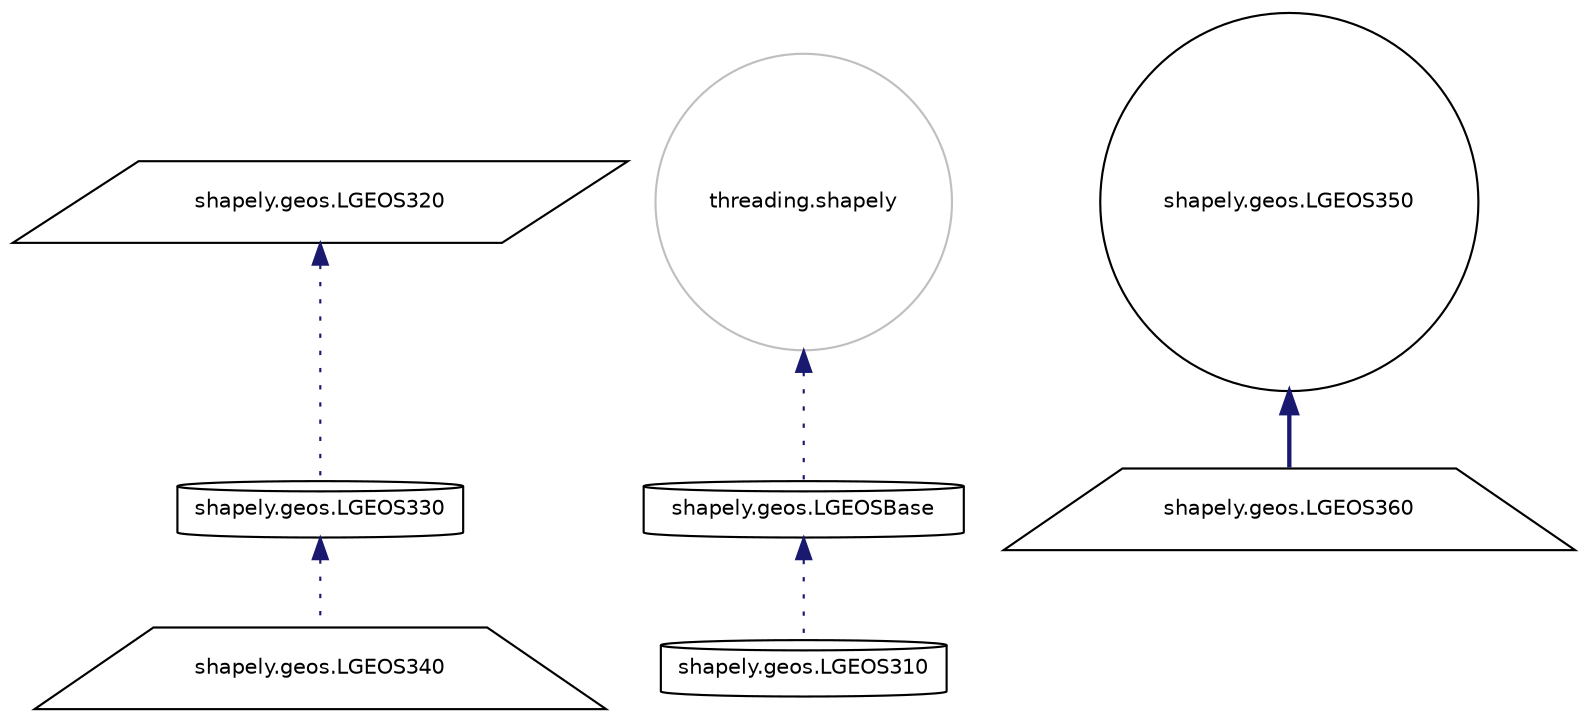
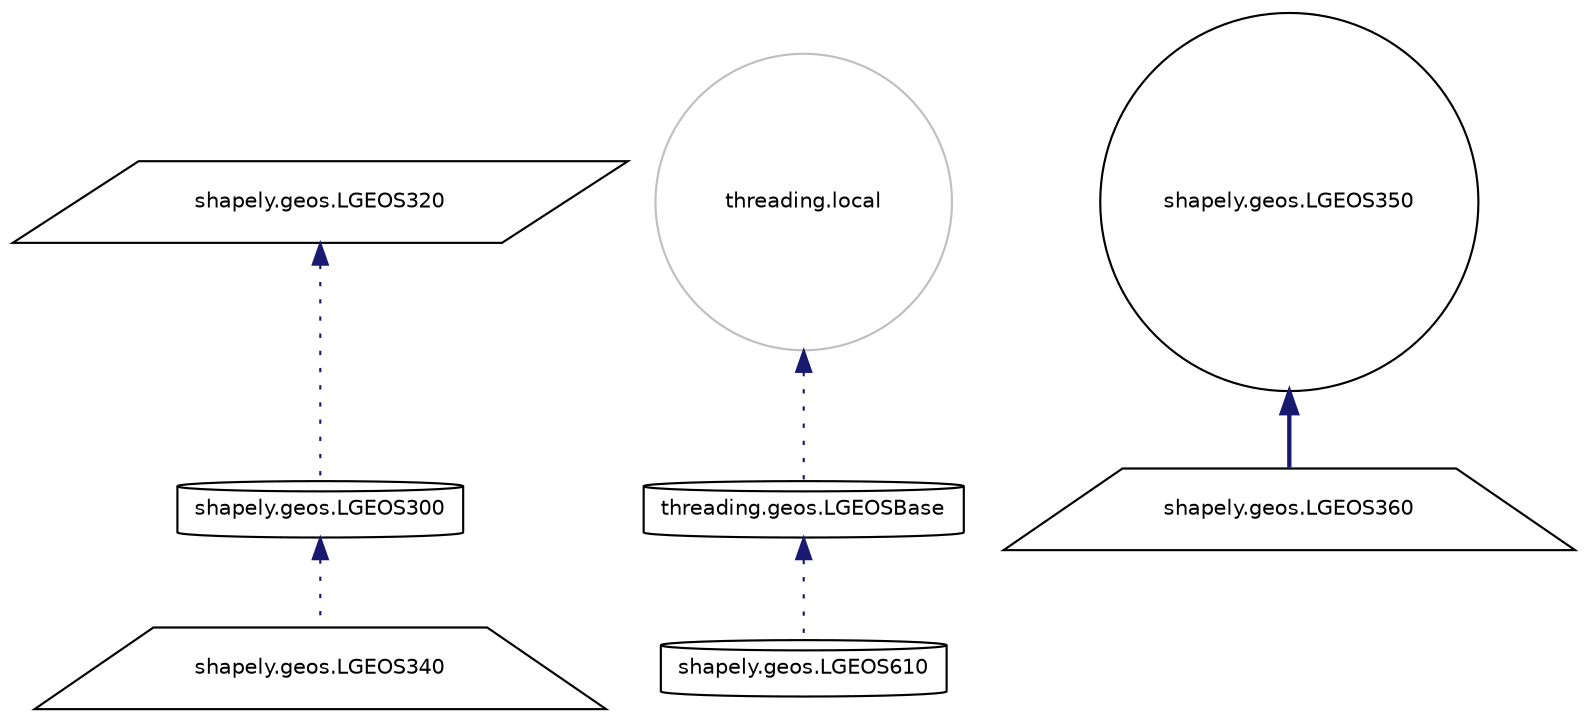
node "threading.shapely": label "threading.shapely" -> "threading.local"
node "shapely.geos.LGEOS330": label "shapely.geos.LGEOS330" -> "shapely.geos.LGEOS300"
node "shapely.geos.LGEOSBase": label "shapely.geos.LGEOSBase" -> "threading.geos.LGEOSBase"
node "shapely.geos.LGEOS310": label "shapely.geos.LGEOS310" -> "shapely.geos.LGEOS610"
